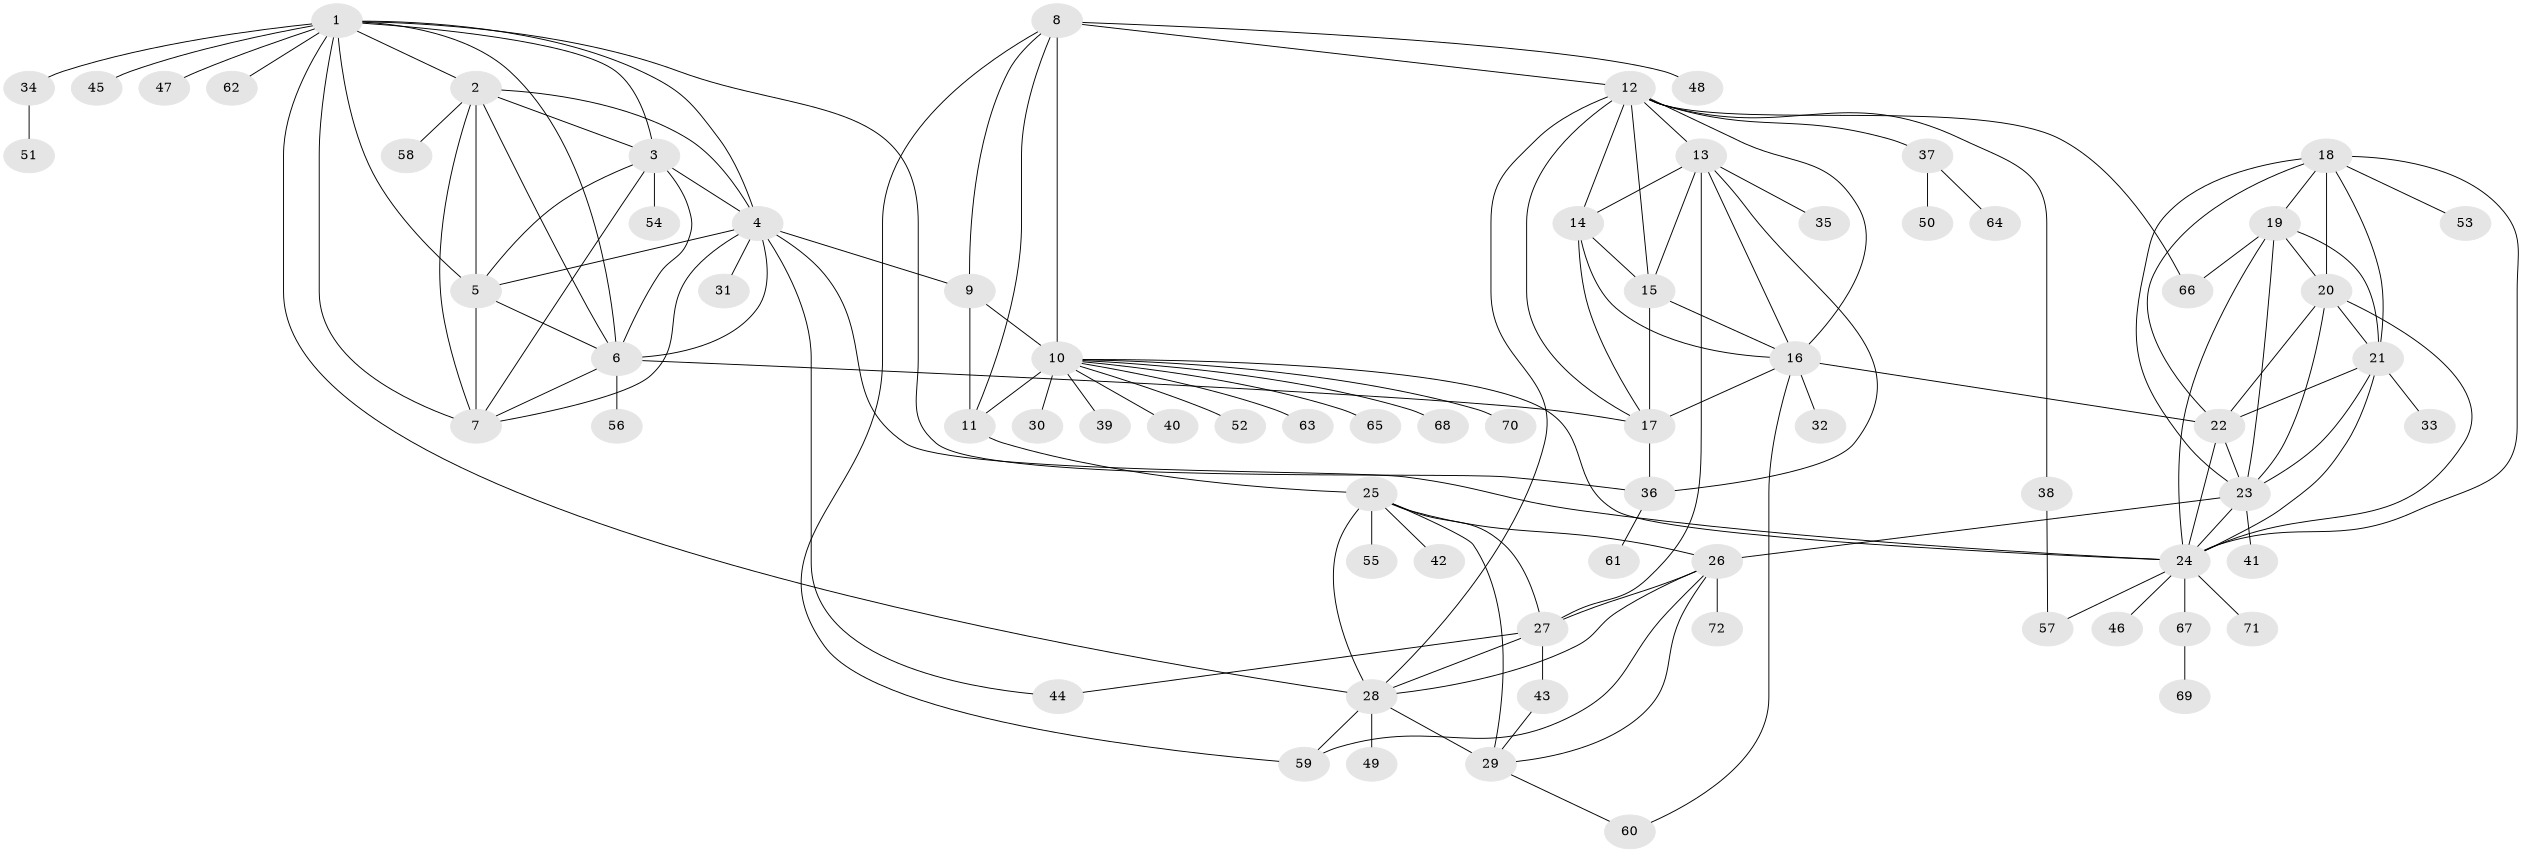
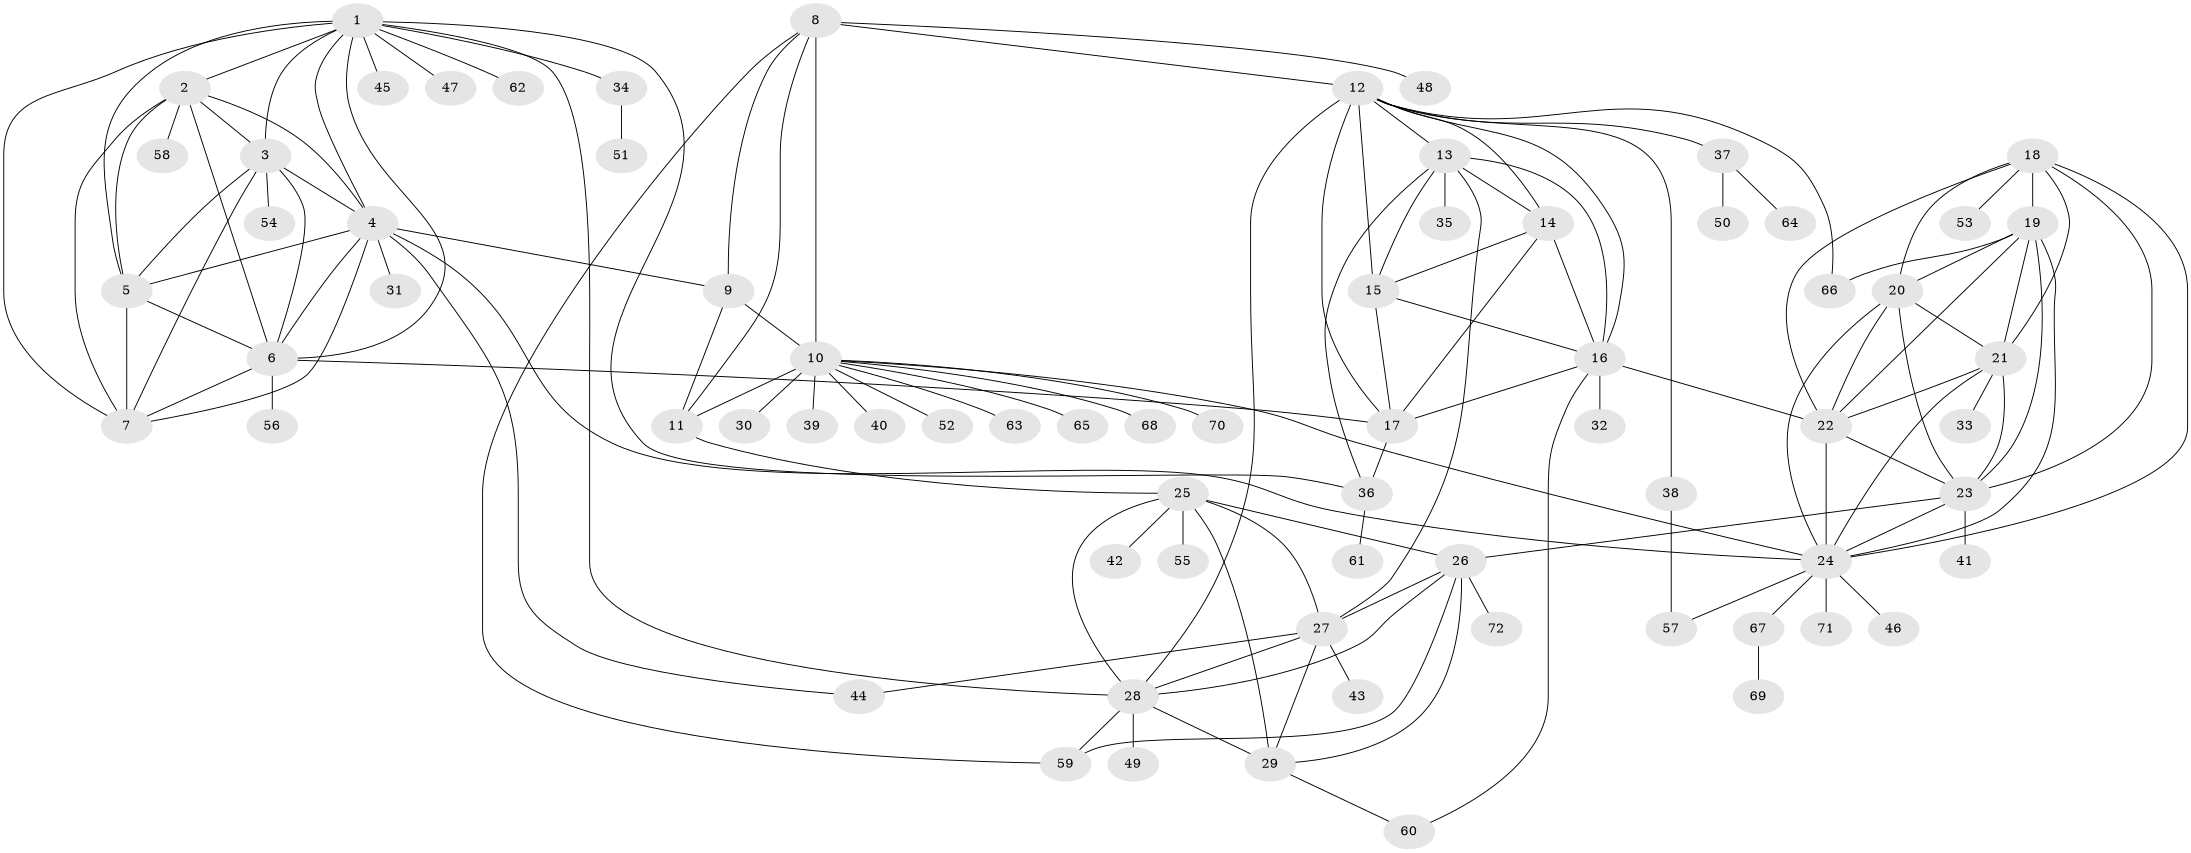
edge "19" -- "22": added
edge "43" -- "29": now "27" -- "29"
